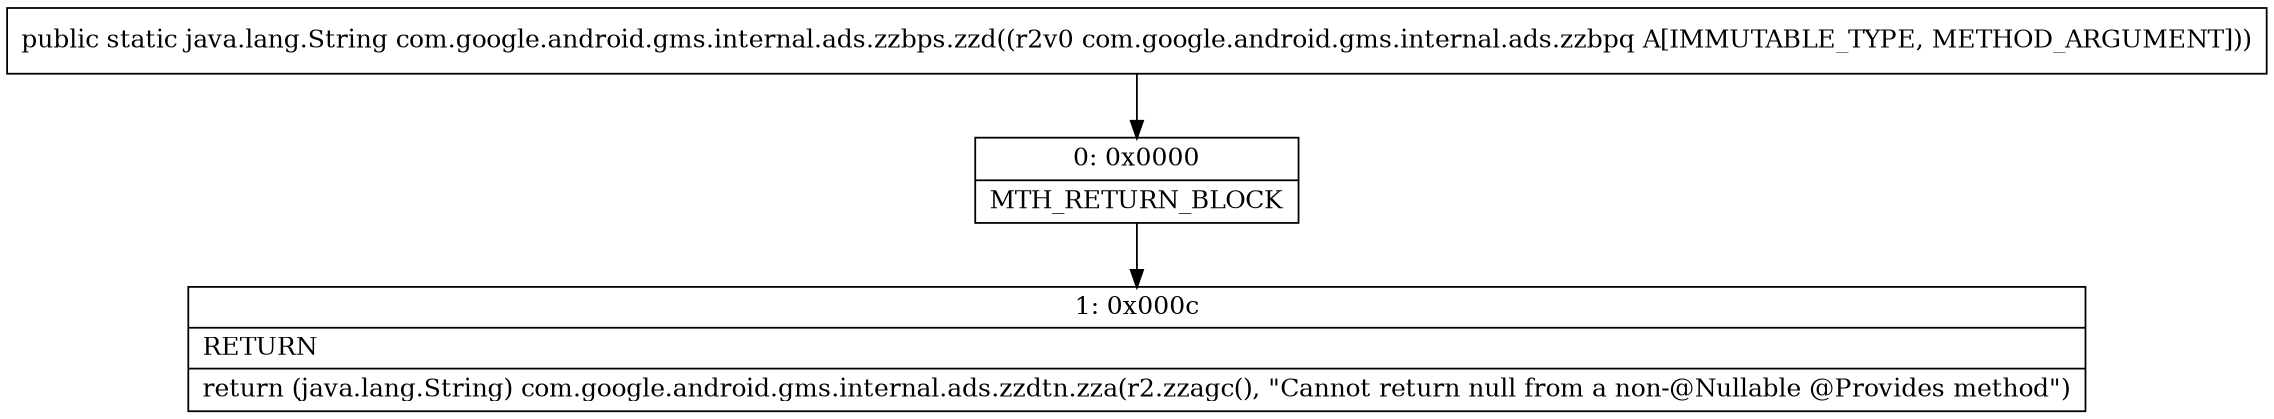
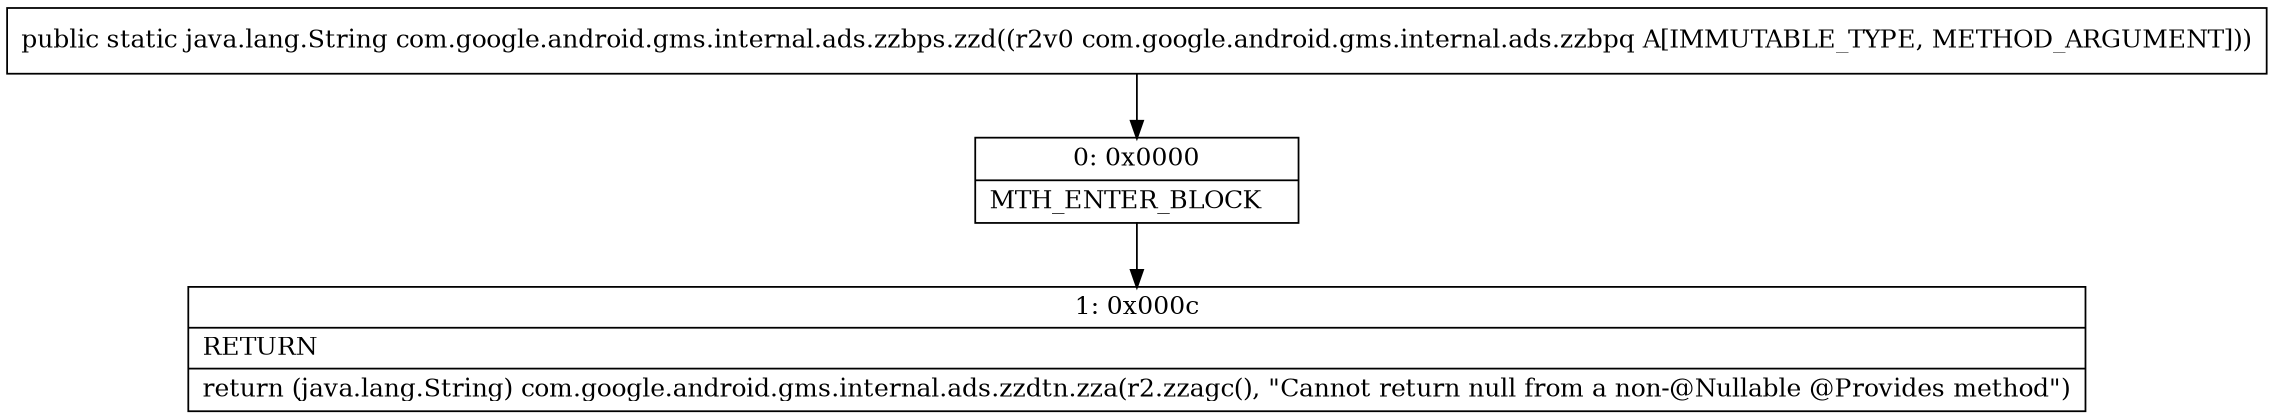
node "0: 0x0000": text "MTH_RETURN_BLOCK" -> "MTH_ENTER_BLOCK"
